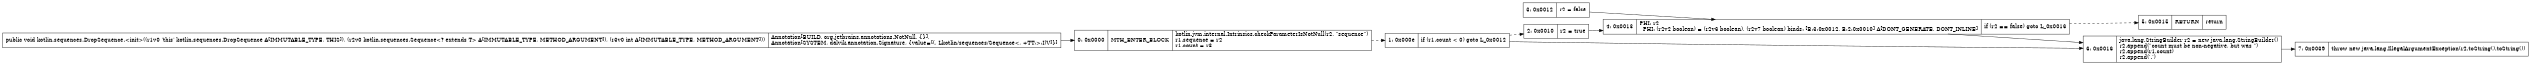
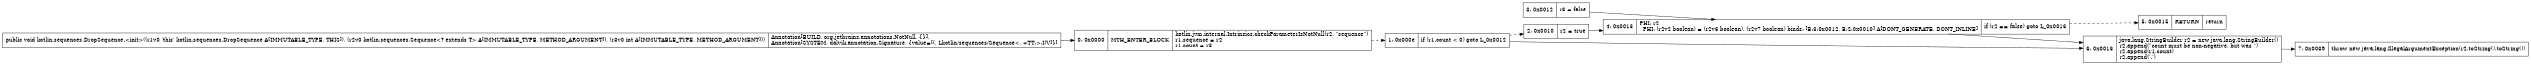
node "3: 0x0012": text "r2 = false" -> "r8 = false"
